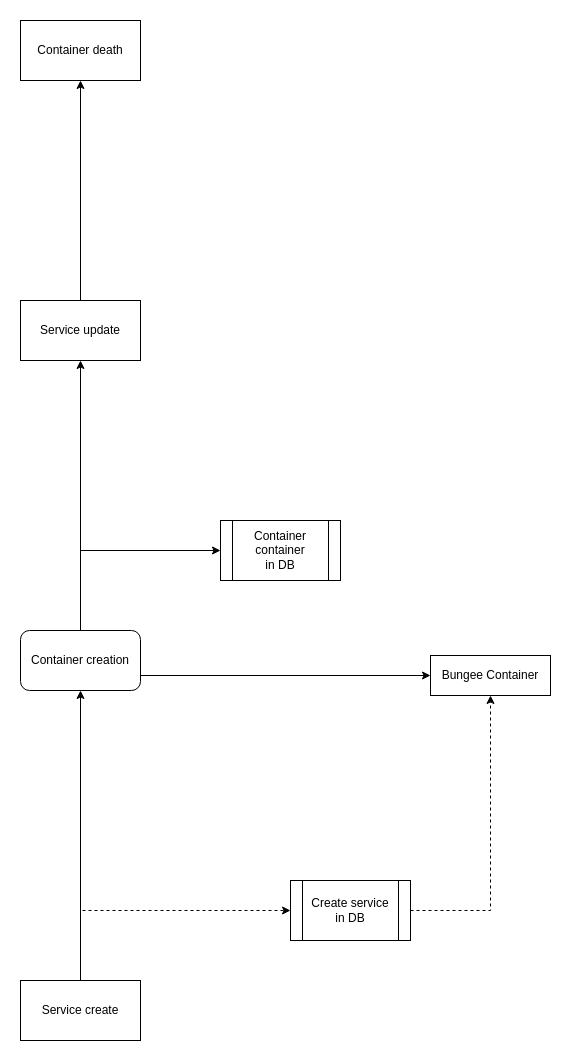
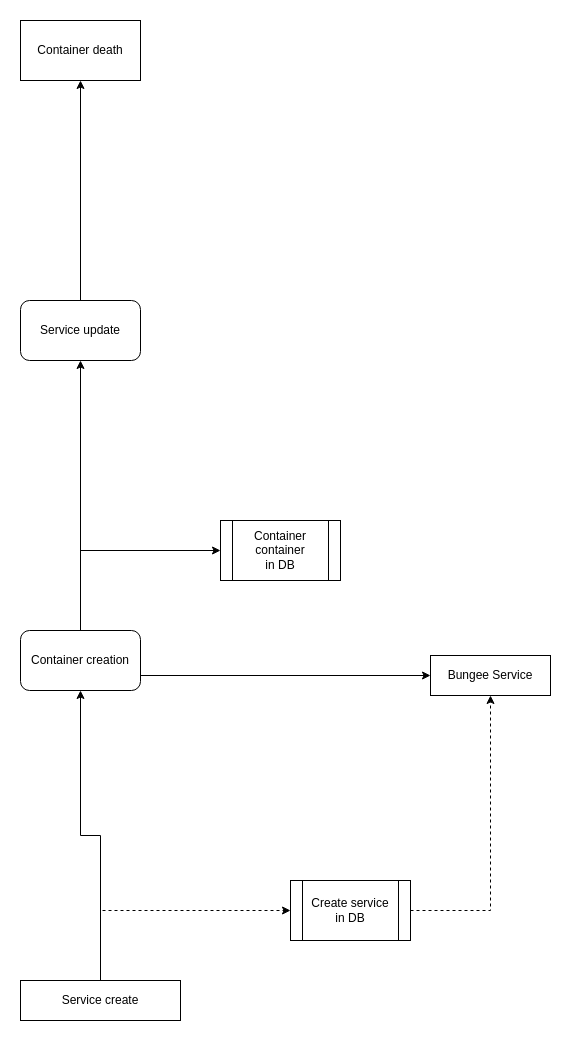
node "Service update": shape rectangle -> rounded rectangle
node "Bungee Container": label "Bungee Container" -> "Bungee Service"
node "Service create": size 120x60 -> 160x40
